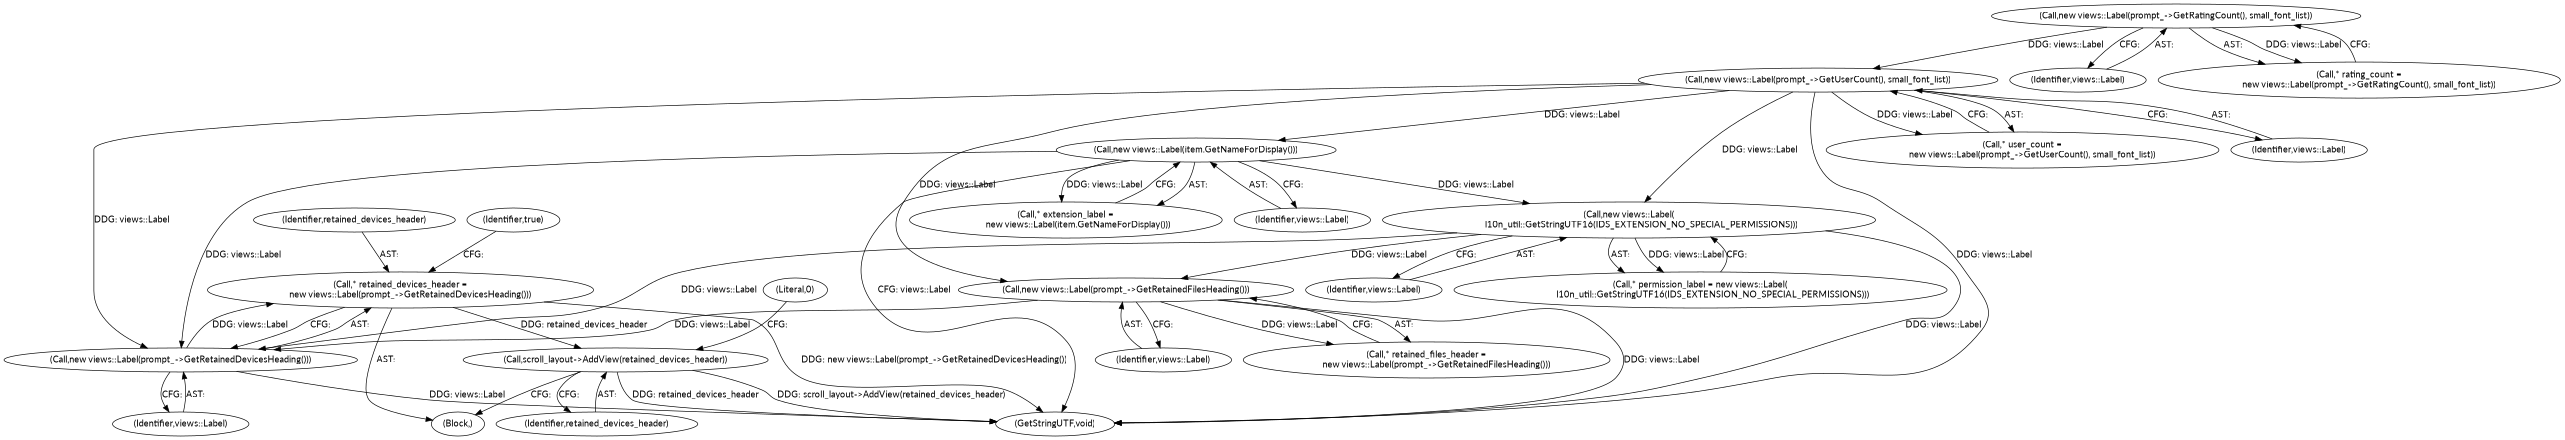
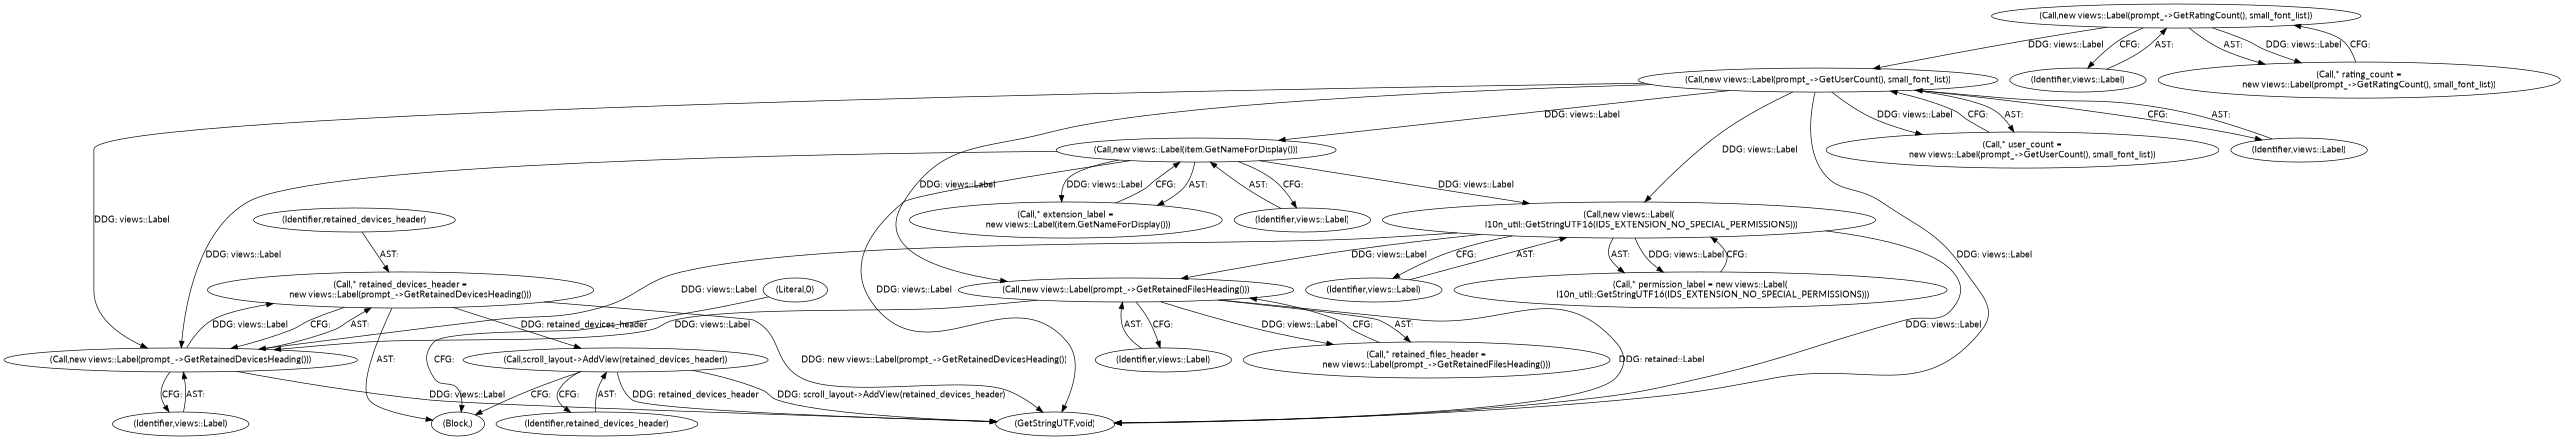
node "(Identifier,true)": removed
edge "(Call,new views::Label(item.GetNameForDisplay()))" -> "(GetStringUTF,void)": label "CFG: views::Label" -> "DDG: views::Label"
edge "(Literal,0)" -> "(Call,scroll_layout->AddView(retained_devices_header))": now "(Literal,0)" -> "(Block,)"
edge "(Call,new views::Label(prompt_->GetRetainedFilesHeading()))" -> "(GetStringUTF,void)": label "DDG: views::Label" -> "DDG: retained::Label"
